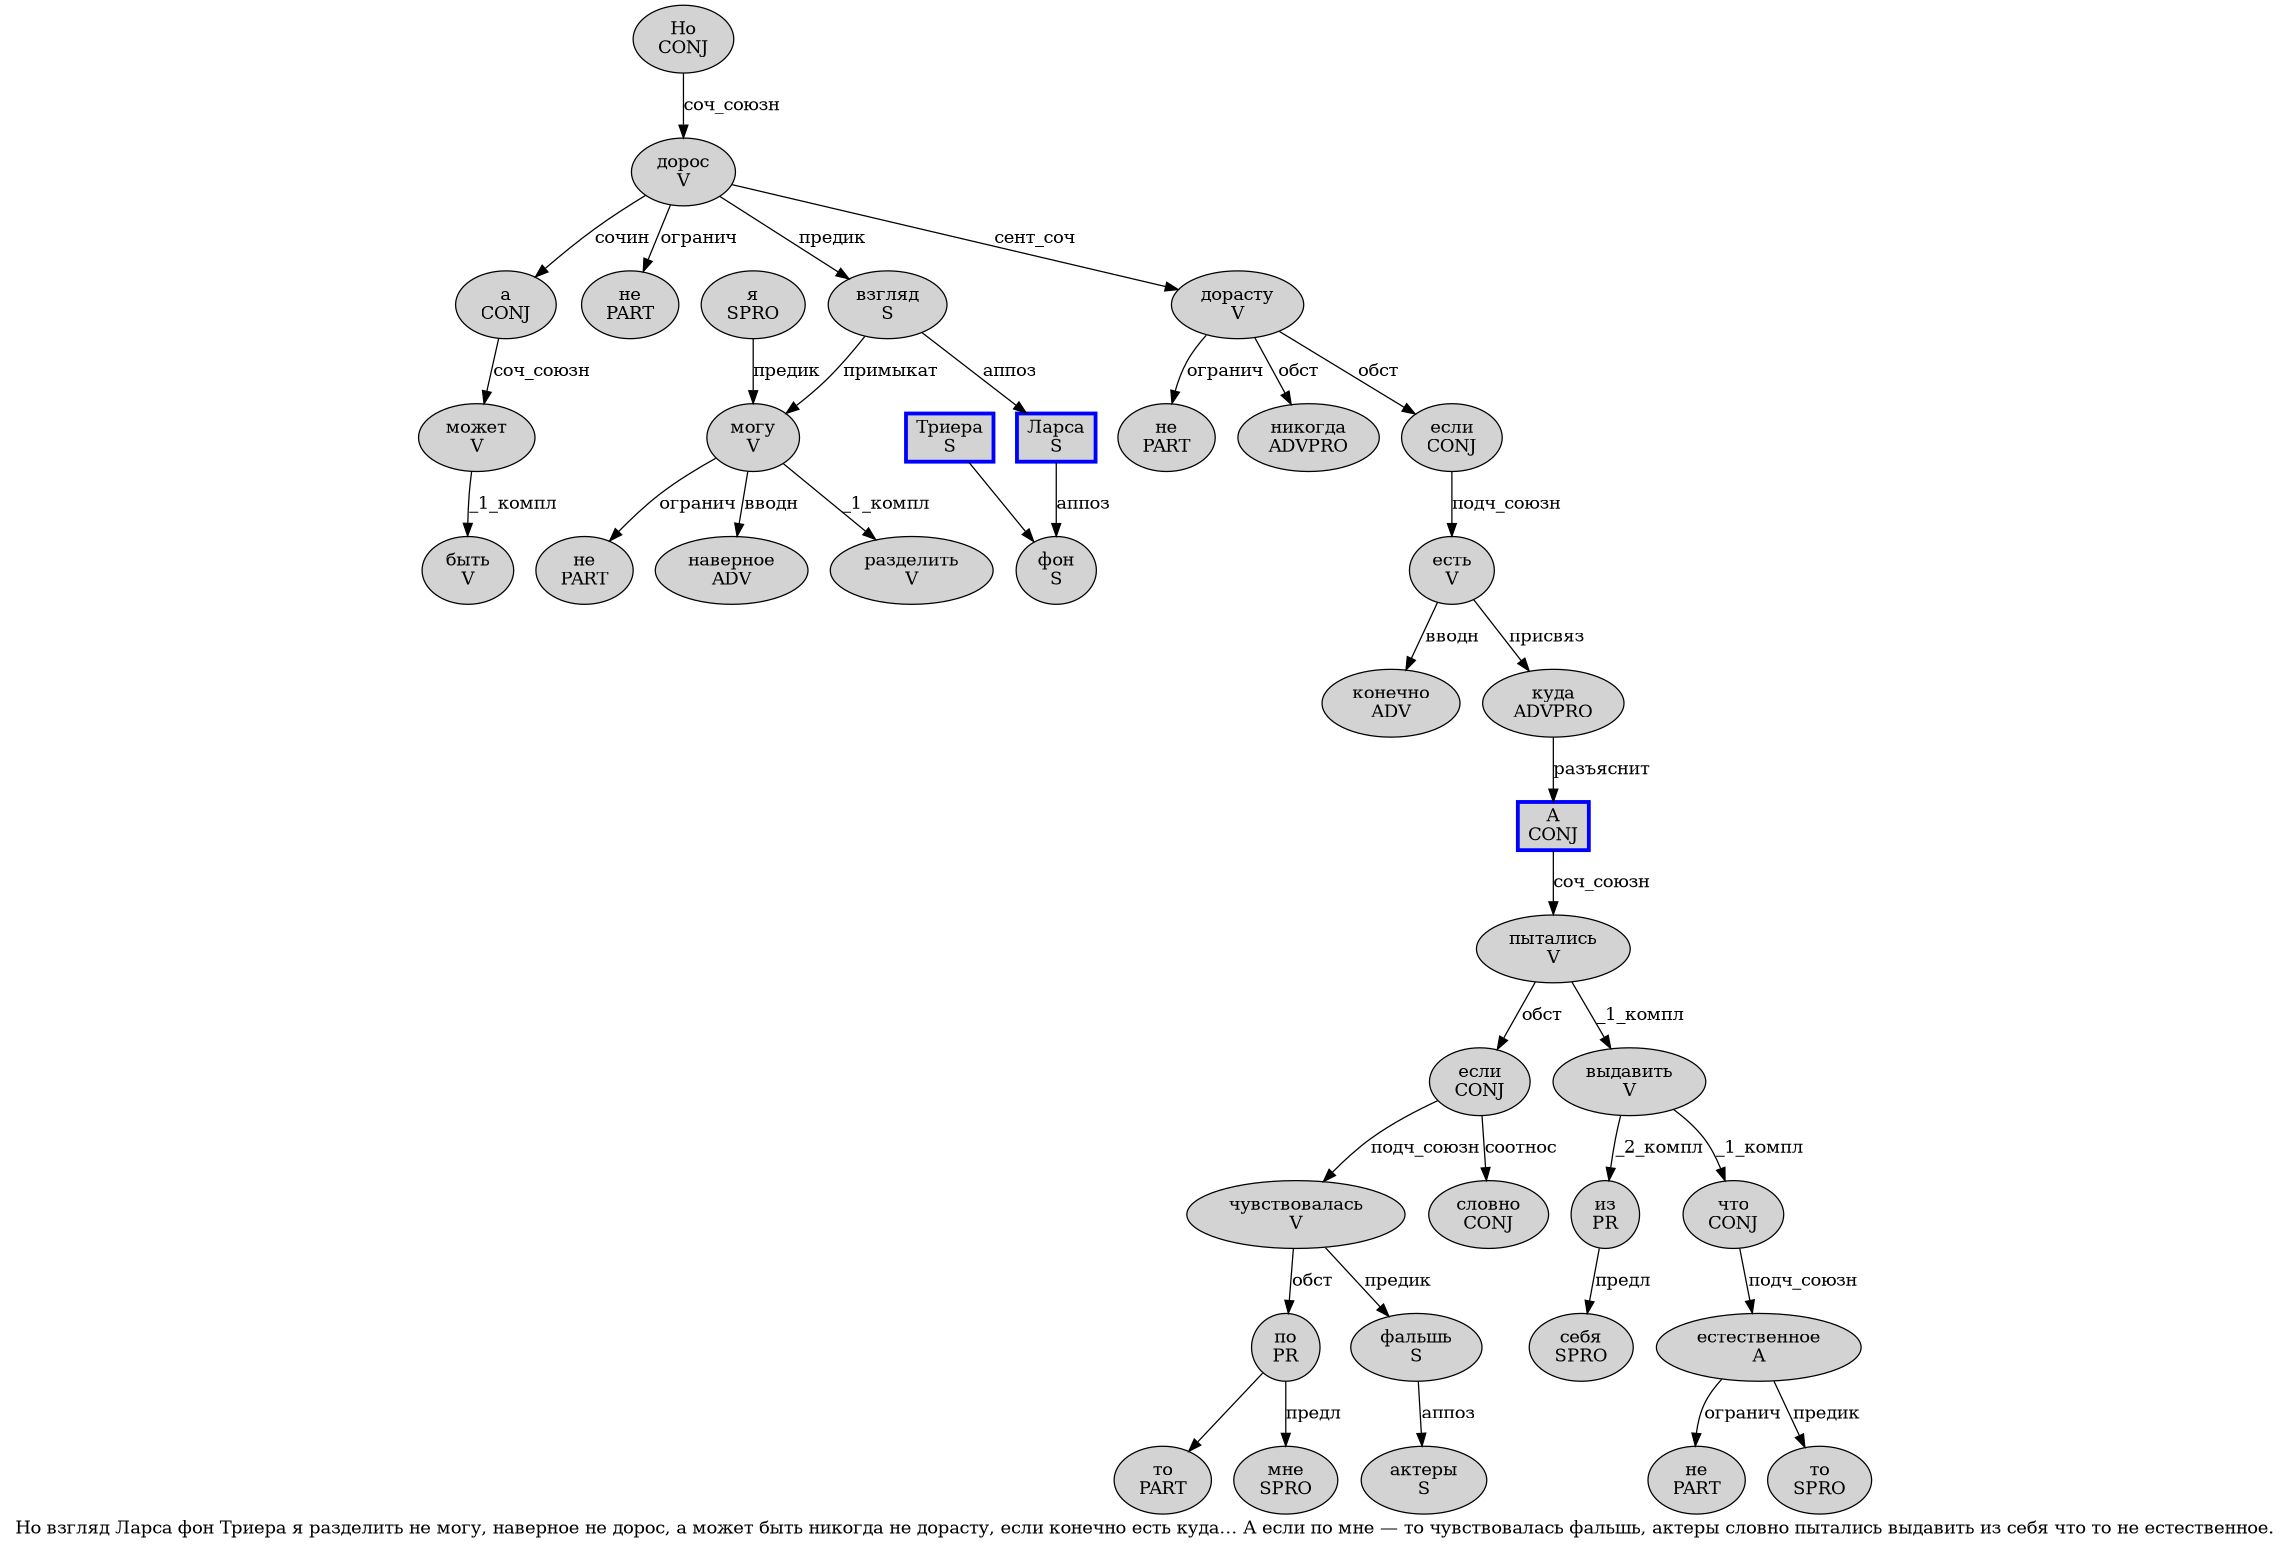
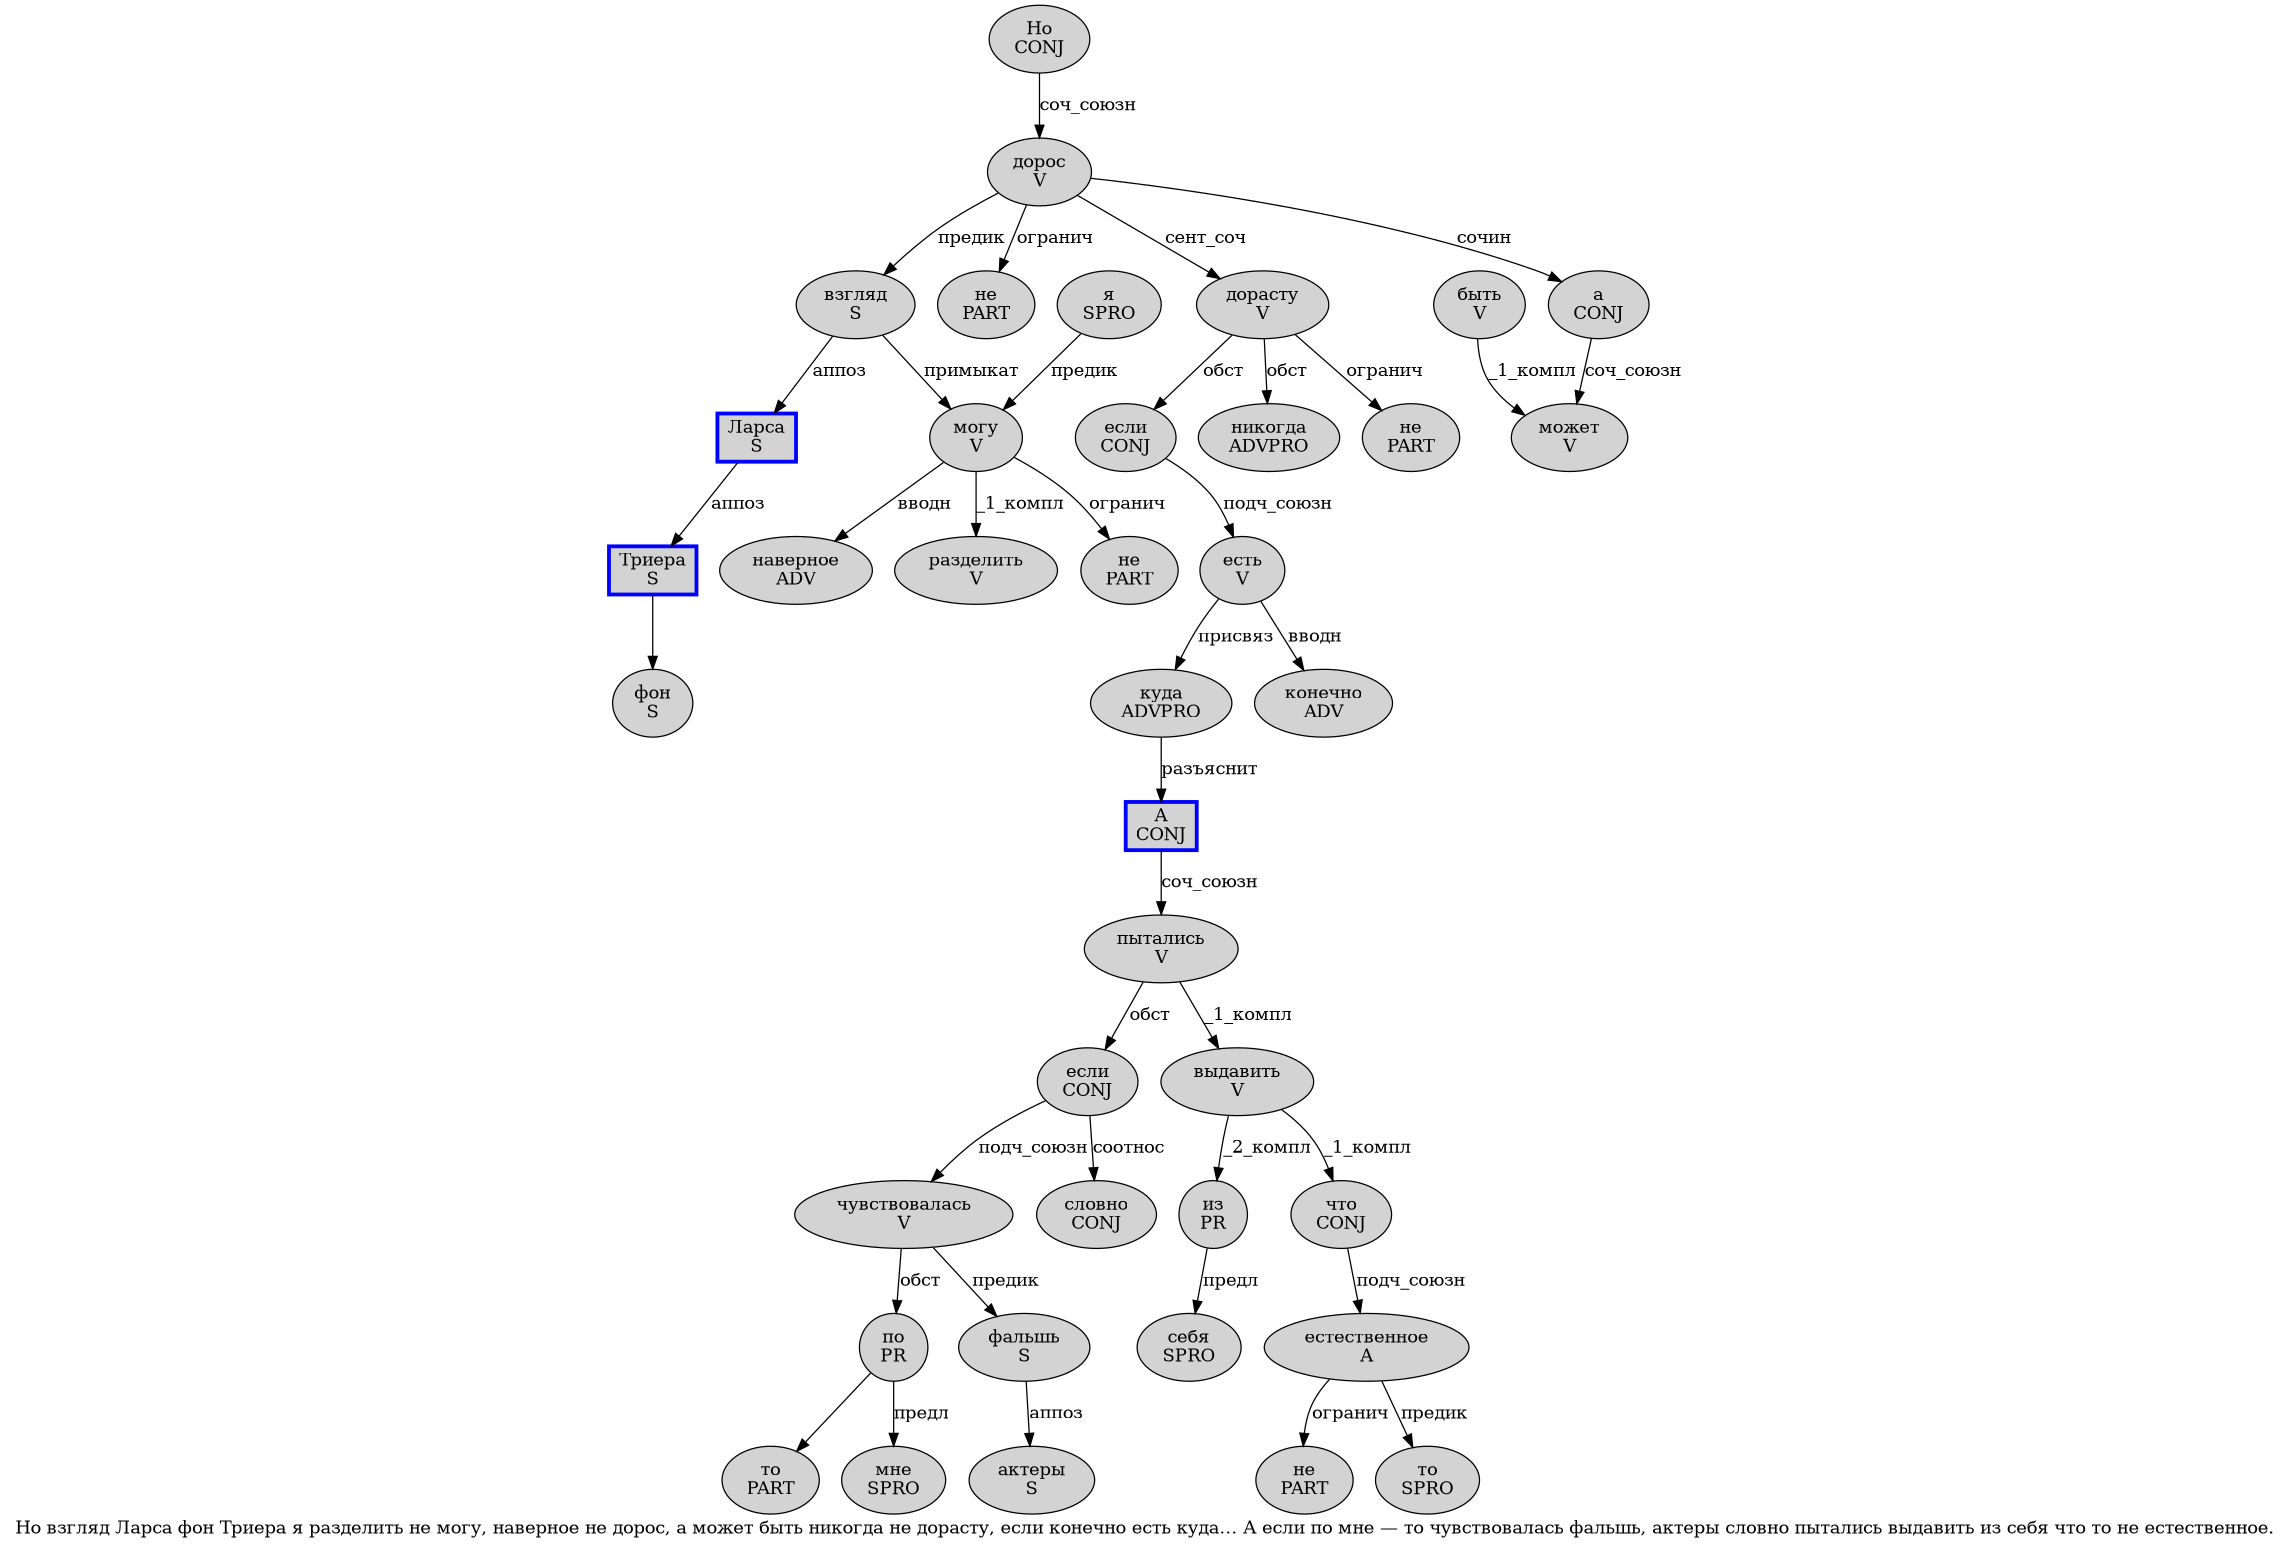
edge "Ларса S" -> "фон S": now "Ларса S" -> "Триера S"
edge "может V" -> "быть V": reversed
